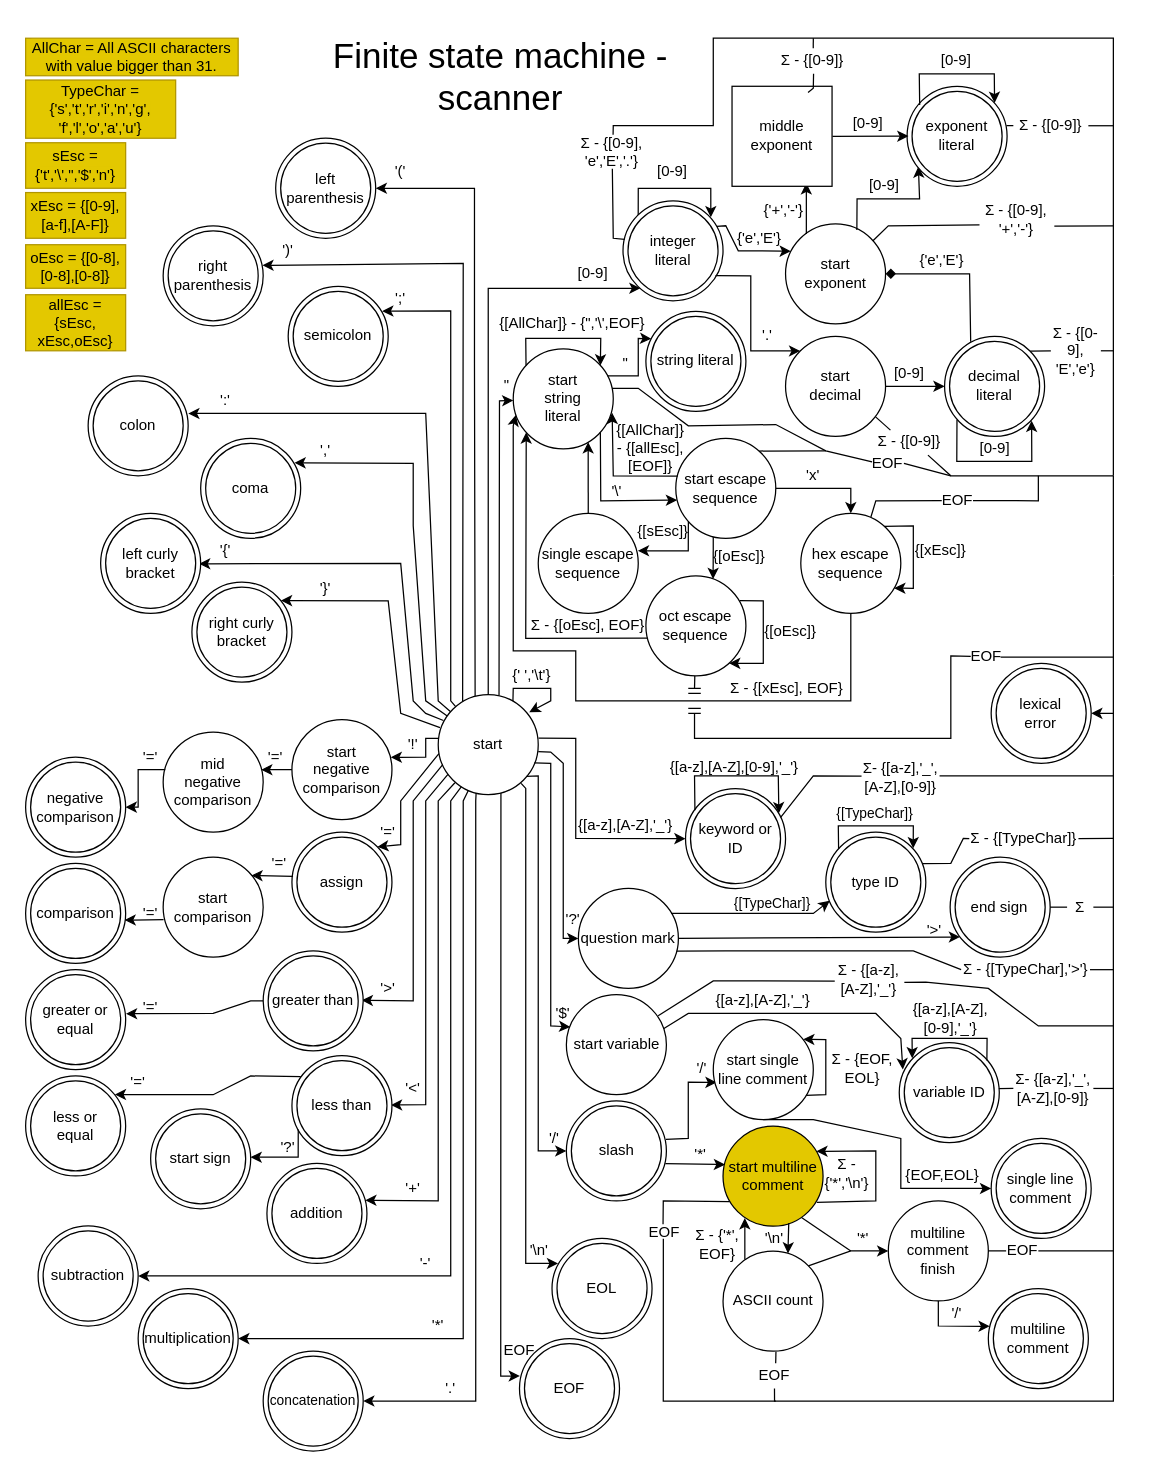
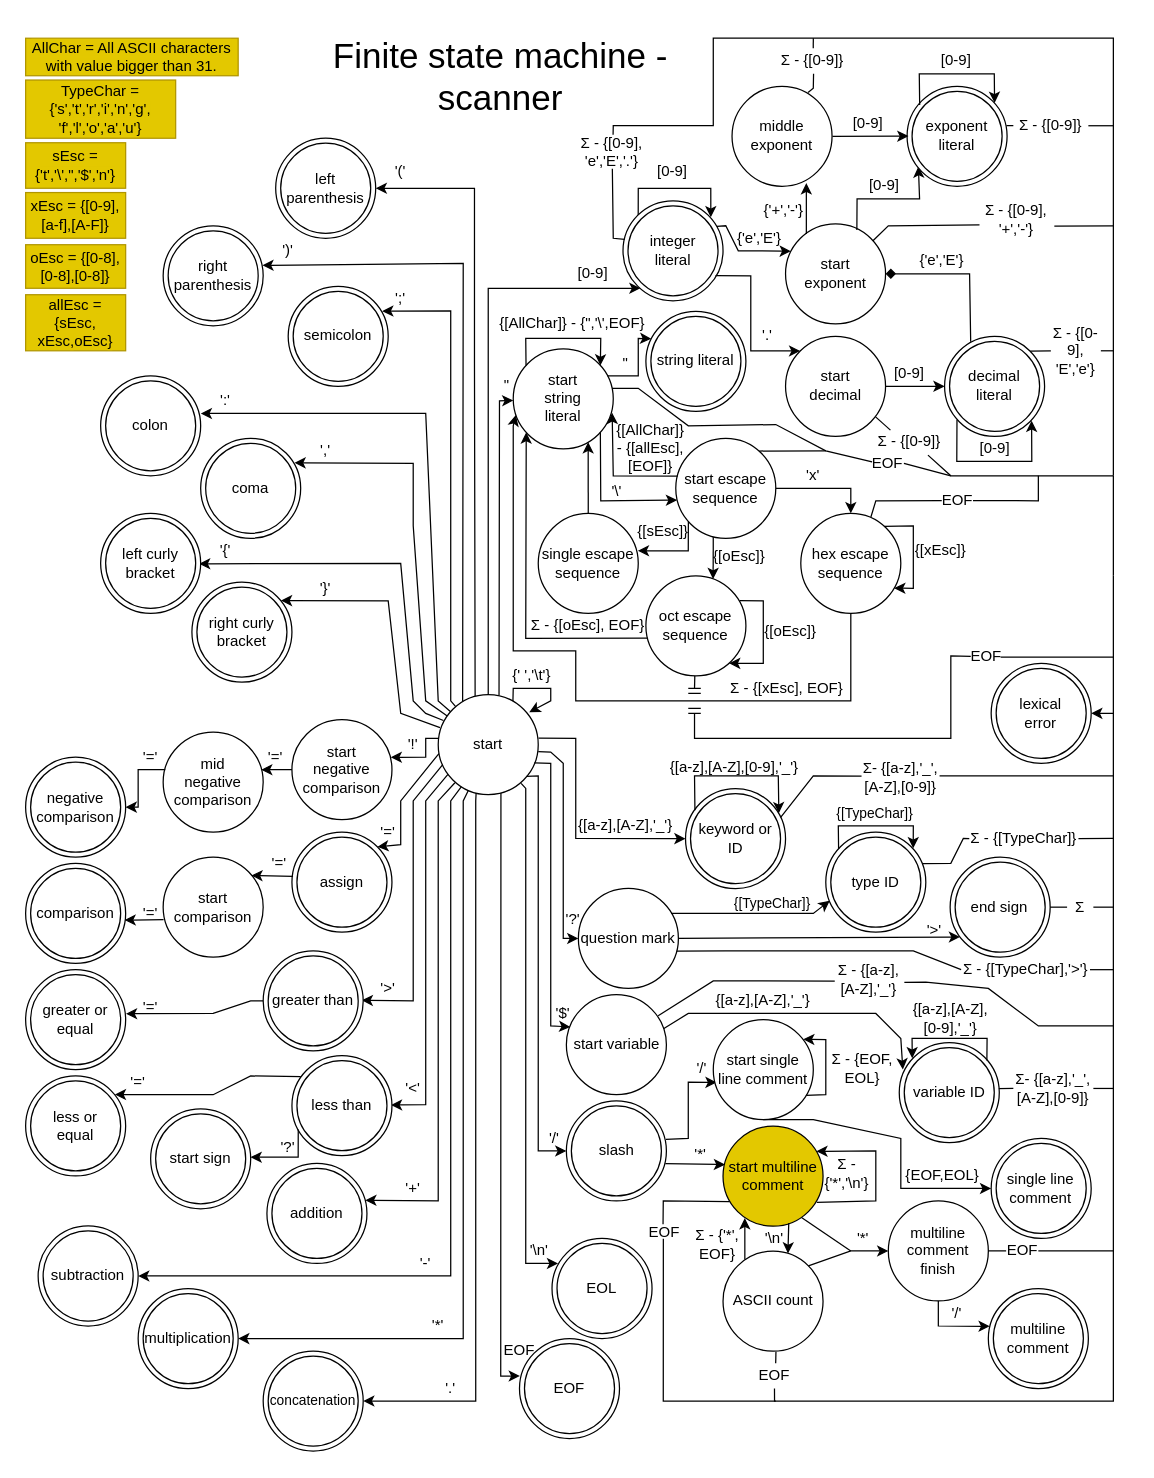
node "middle exponent": shape rectangle -> ellipse
node "colon": moved (138, 426) -> (151, 426)
